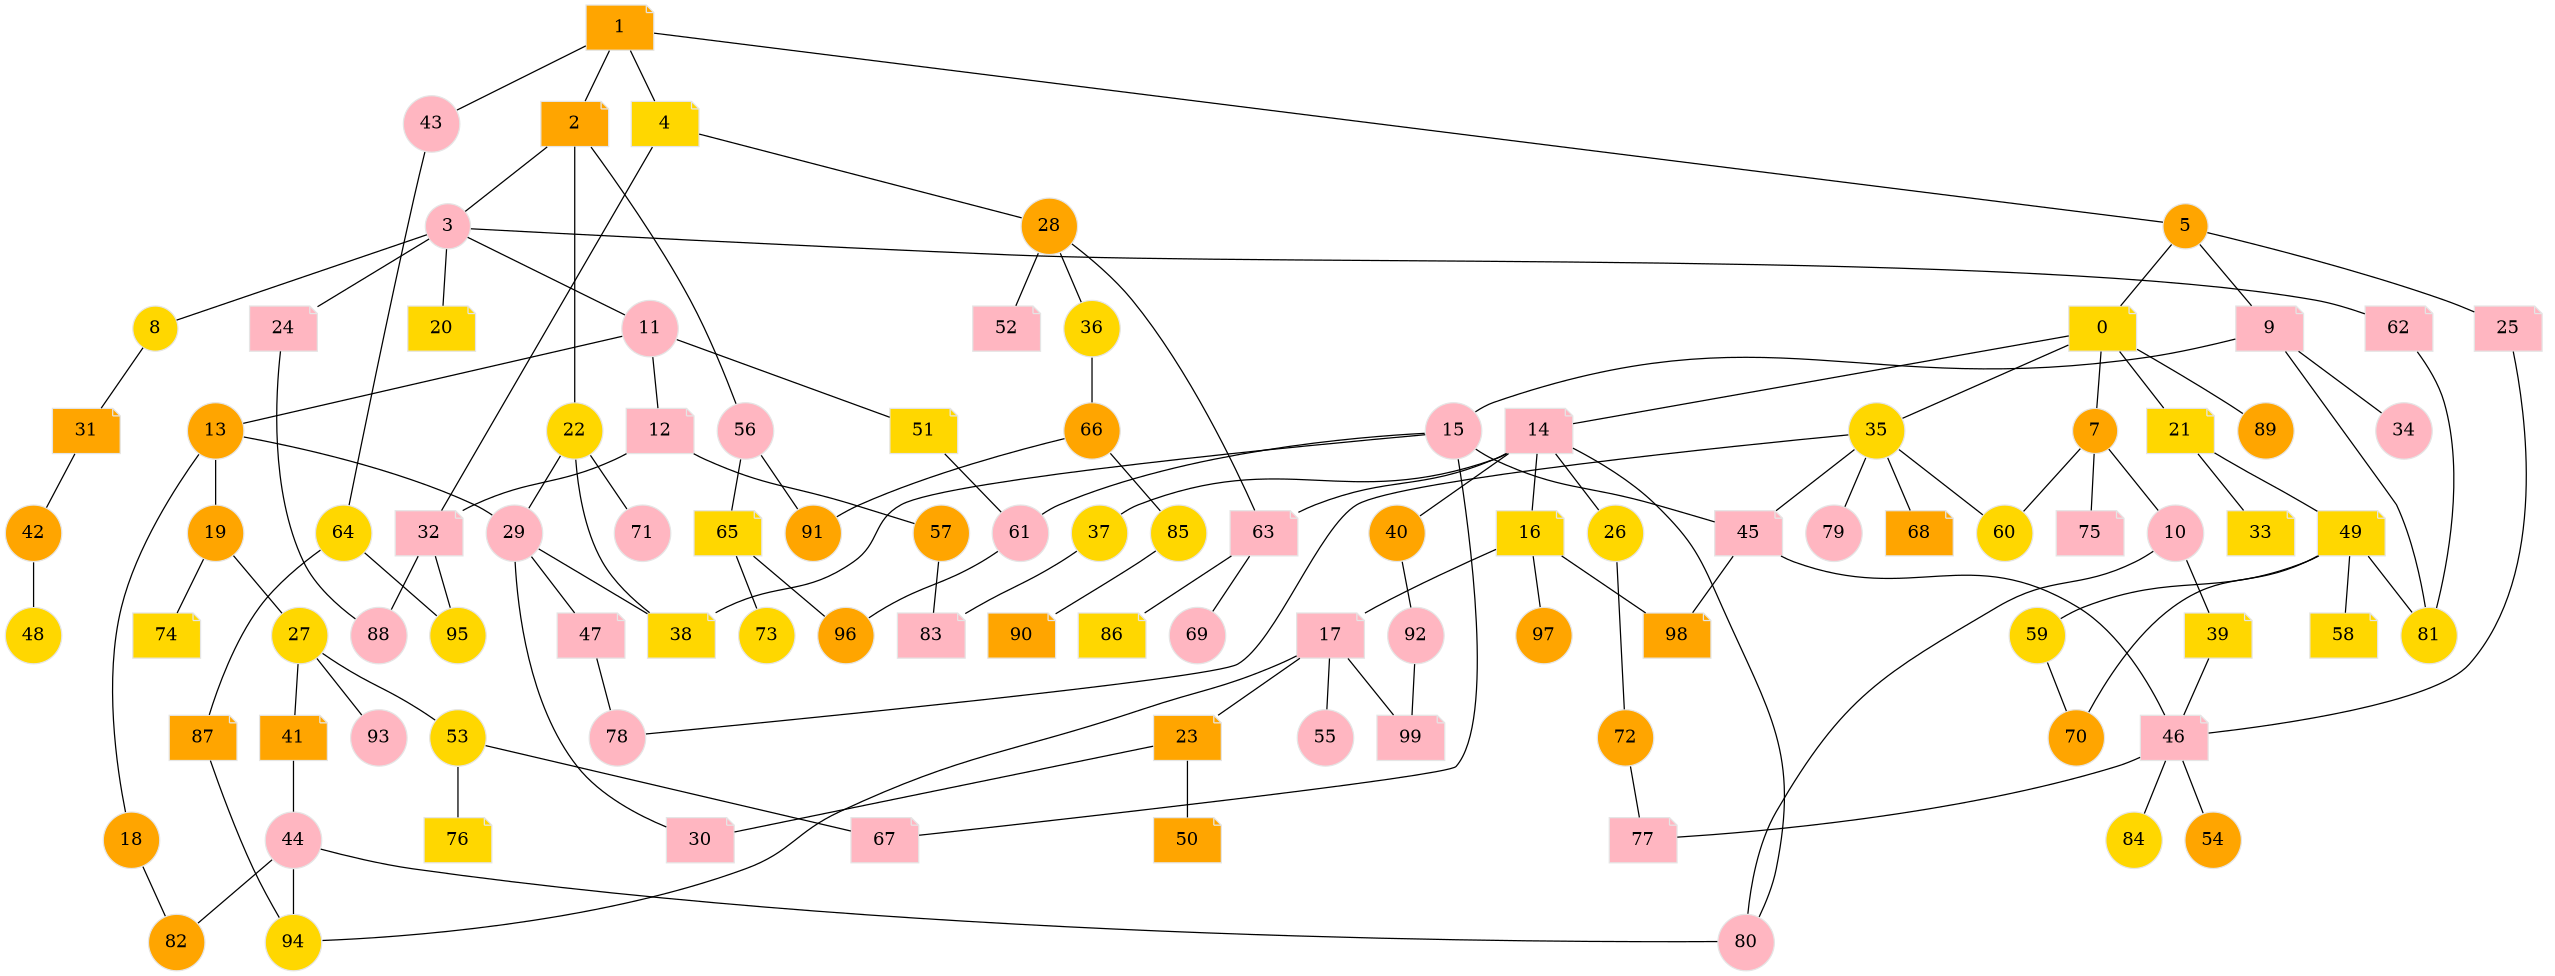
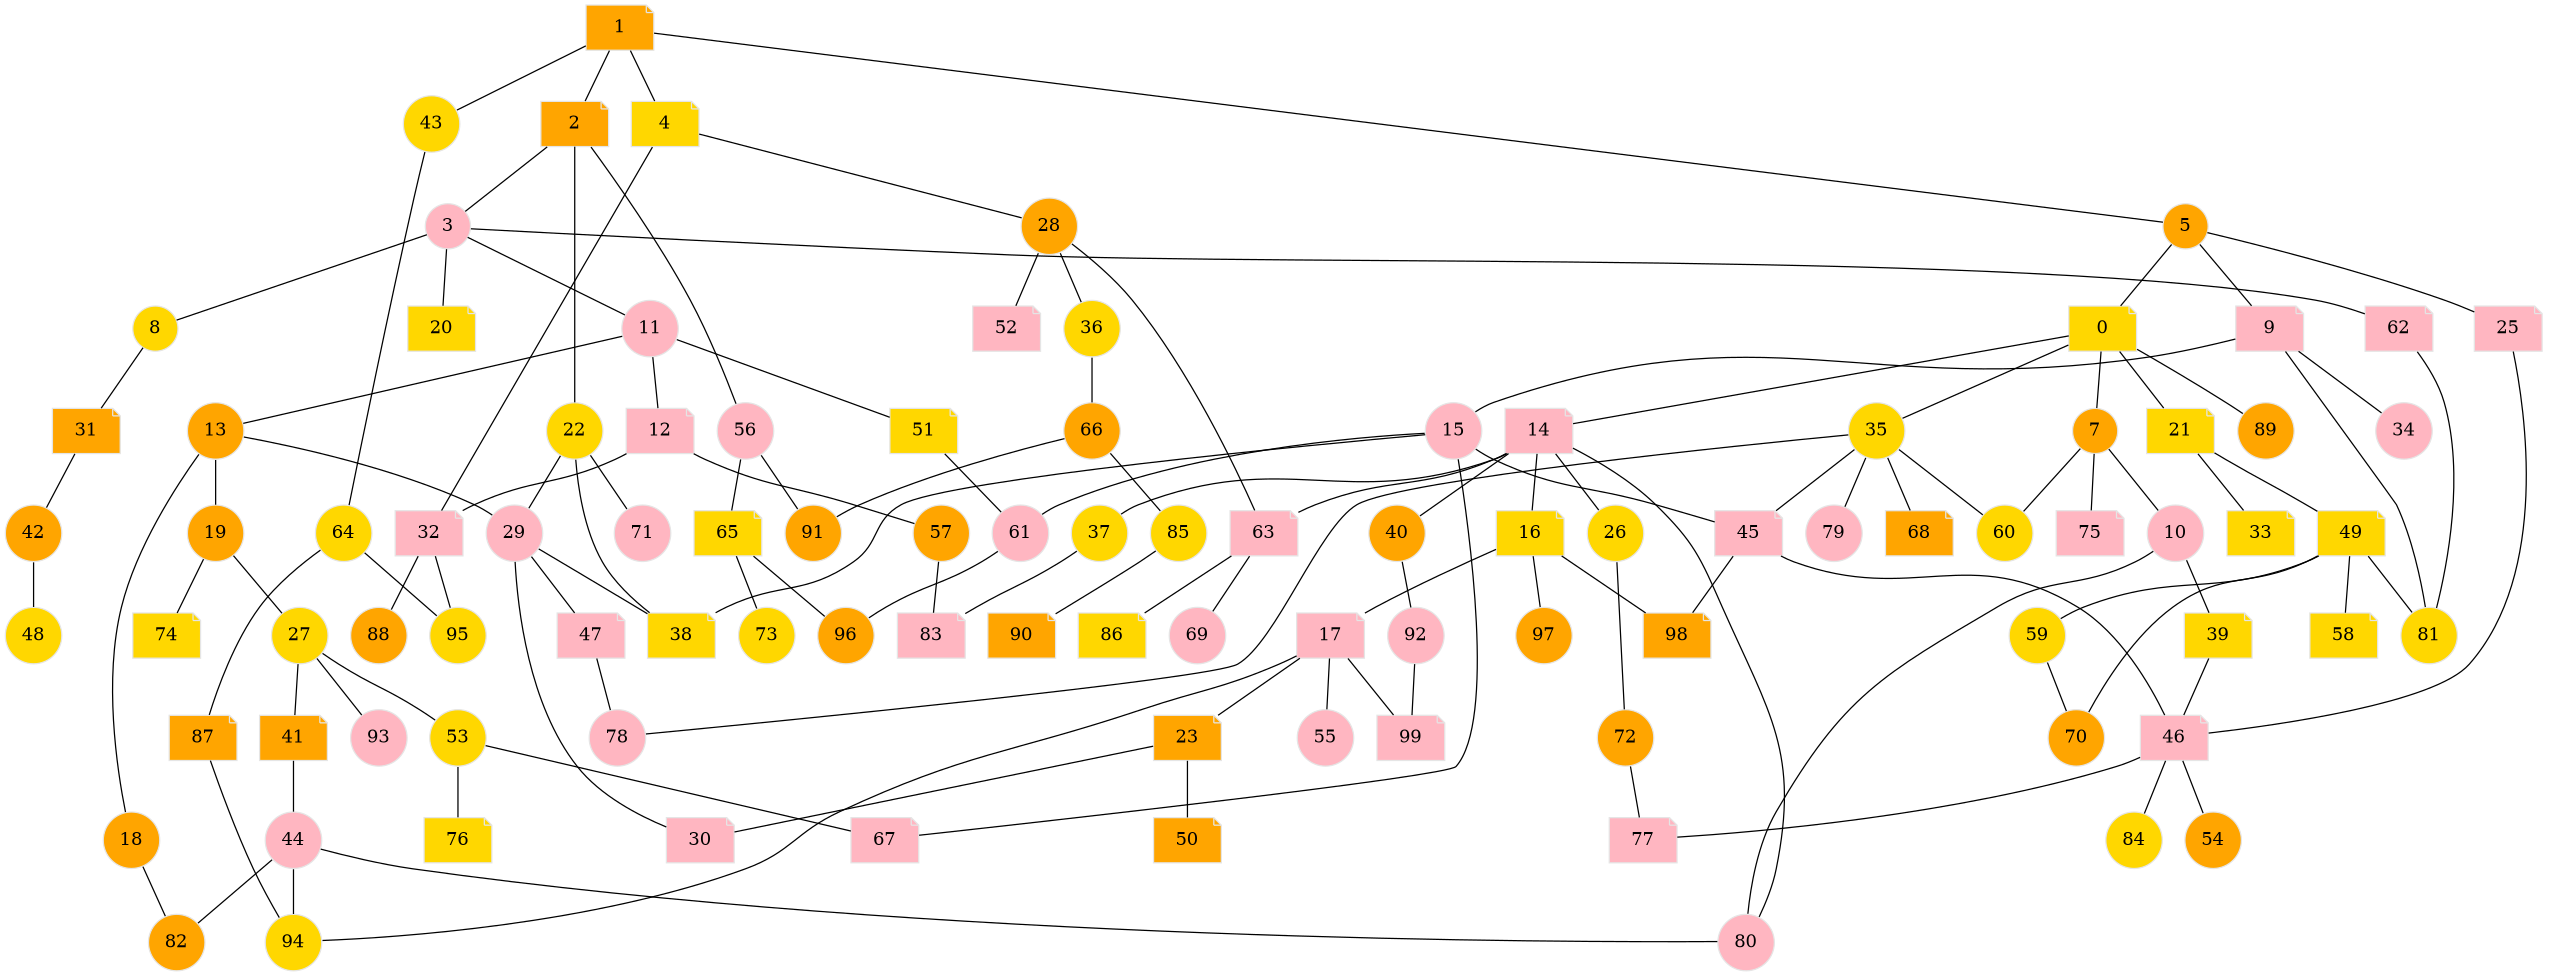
node "43": fillcolor lightpink -> gold
node "24": removed
node "88": fillcolor lightpink -> orange
